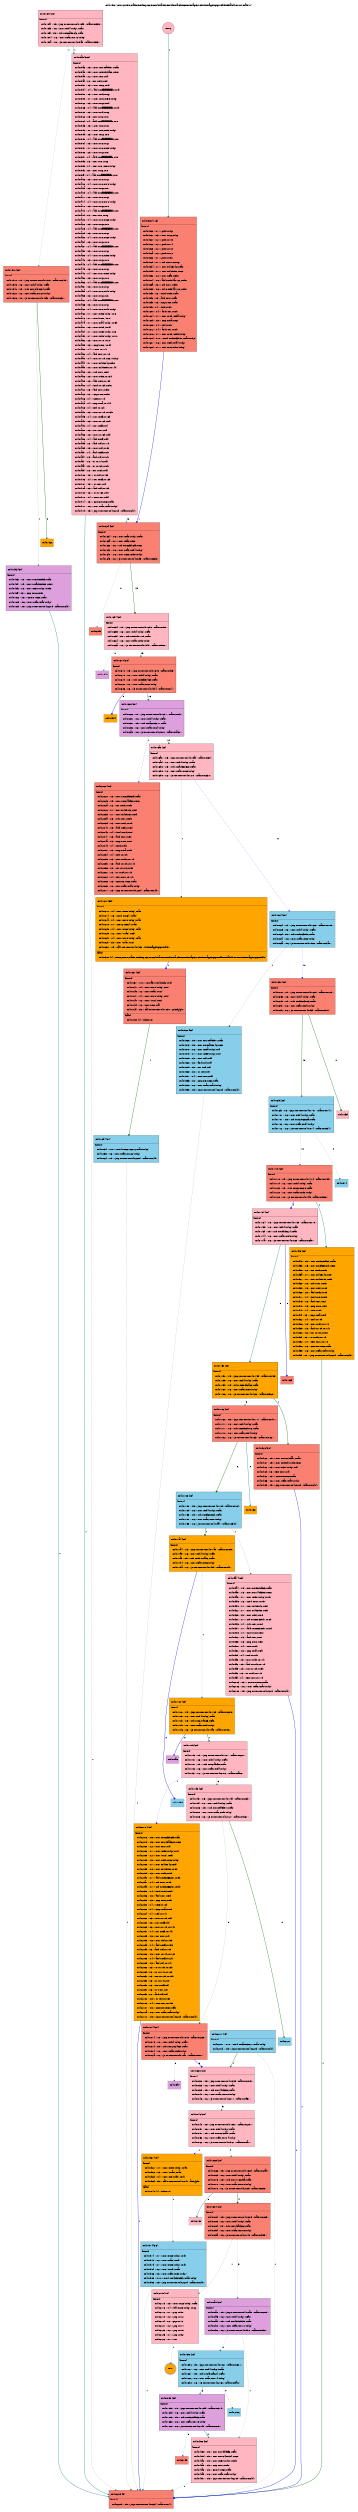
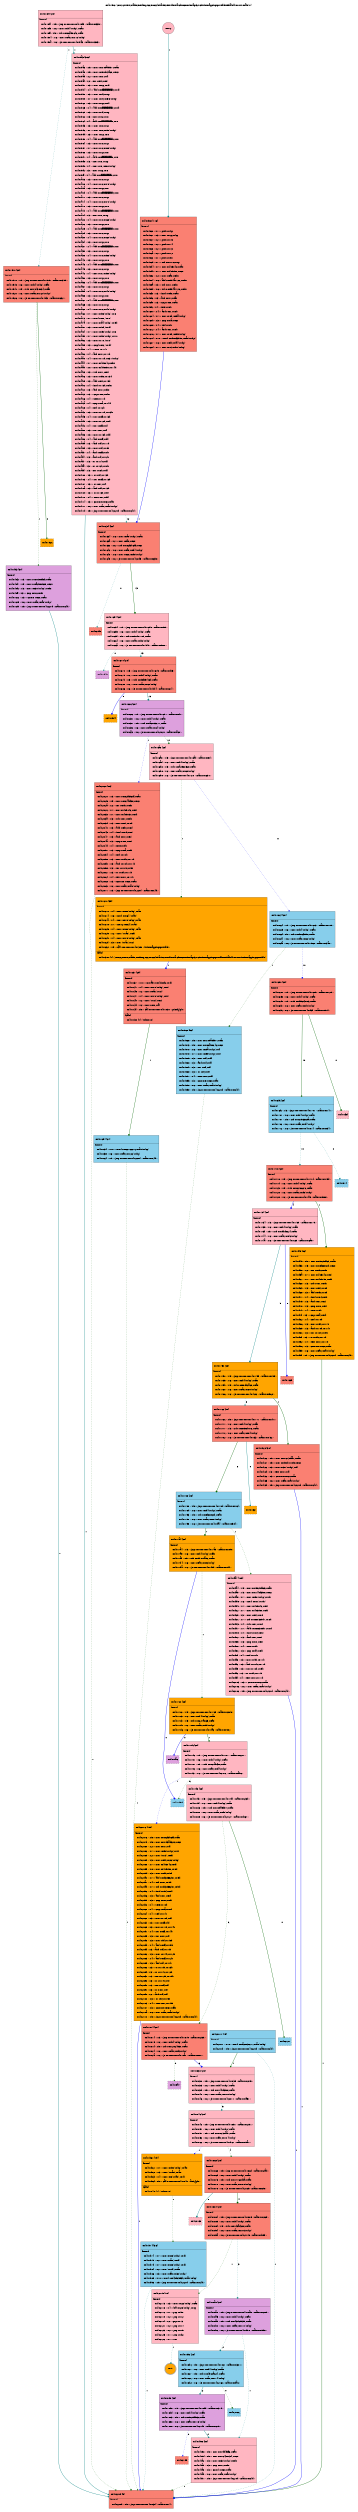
edge "0x401718 [28]" -> "0x401f4e [86]": color teal -> darkgreen
edge "0x4017dc [28]" -> "0x4017f8 [28]": now "0x4017dc [28]" -> "0x401d9d"
